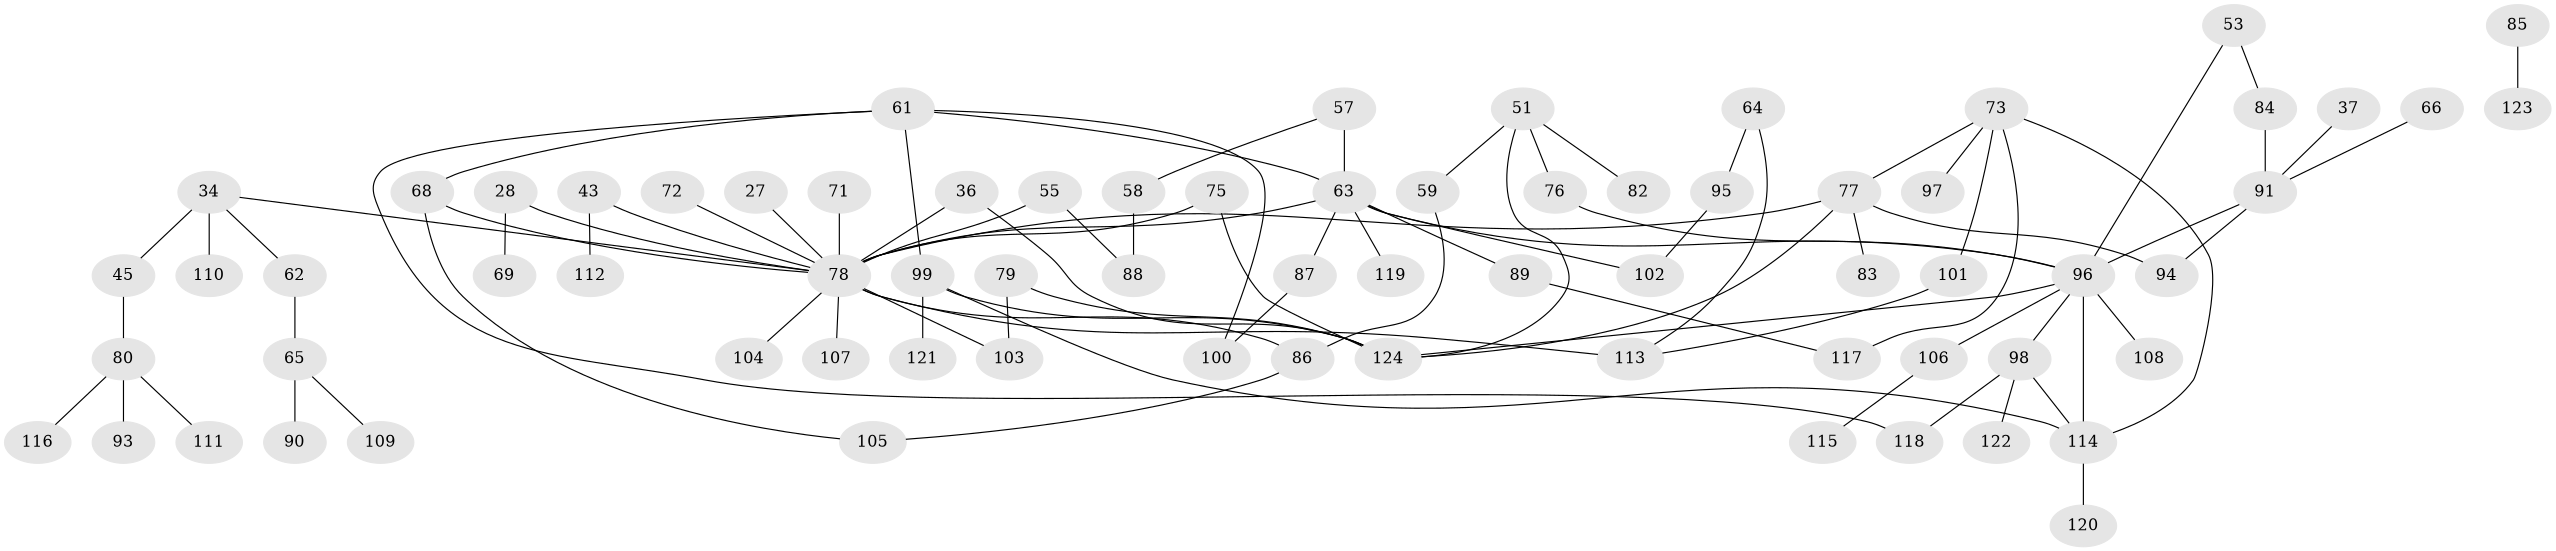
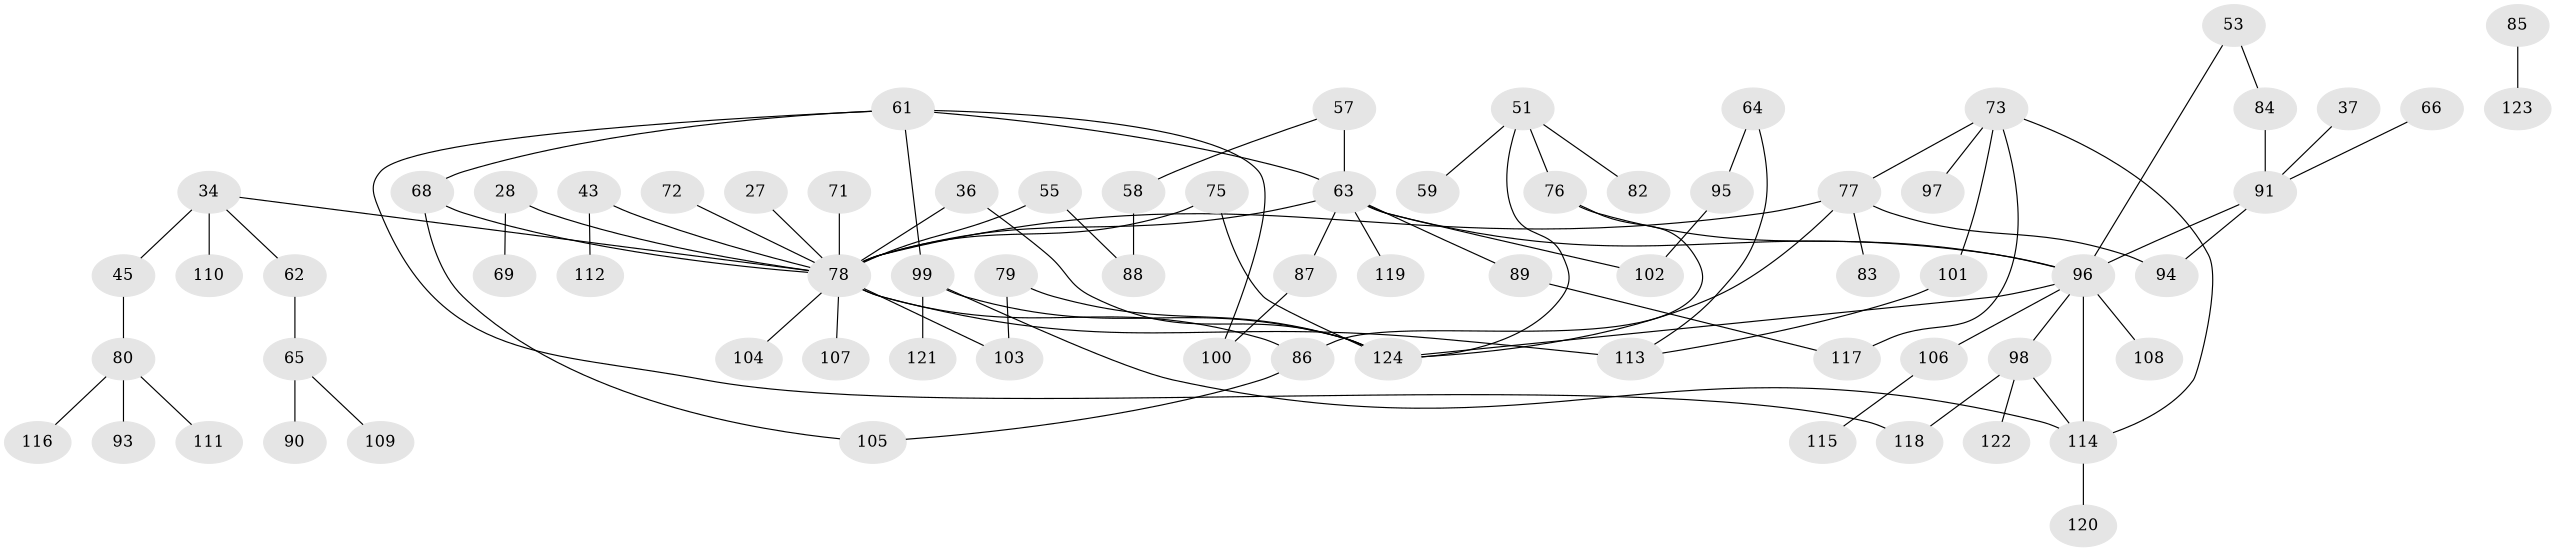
edge "59" -- "86": now "76" -- "86"
